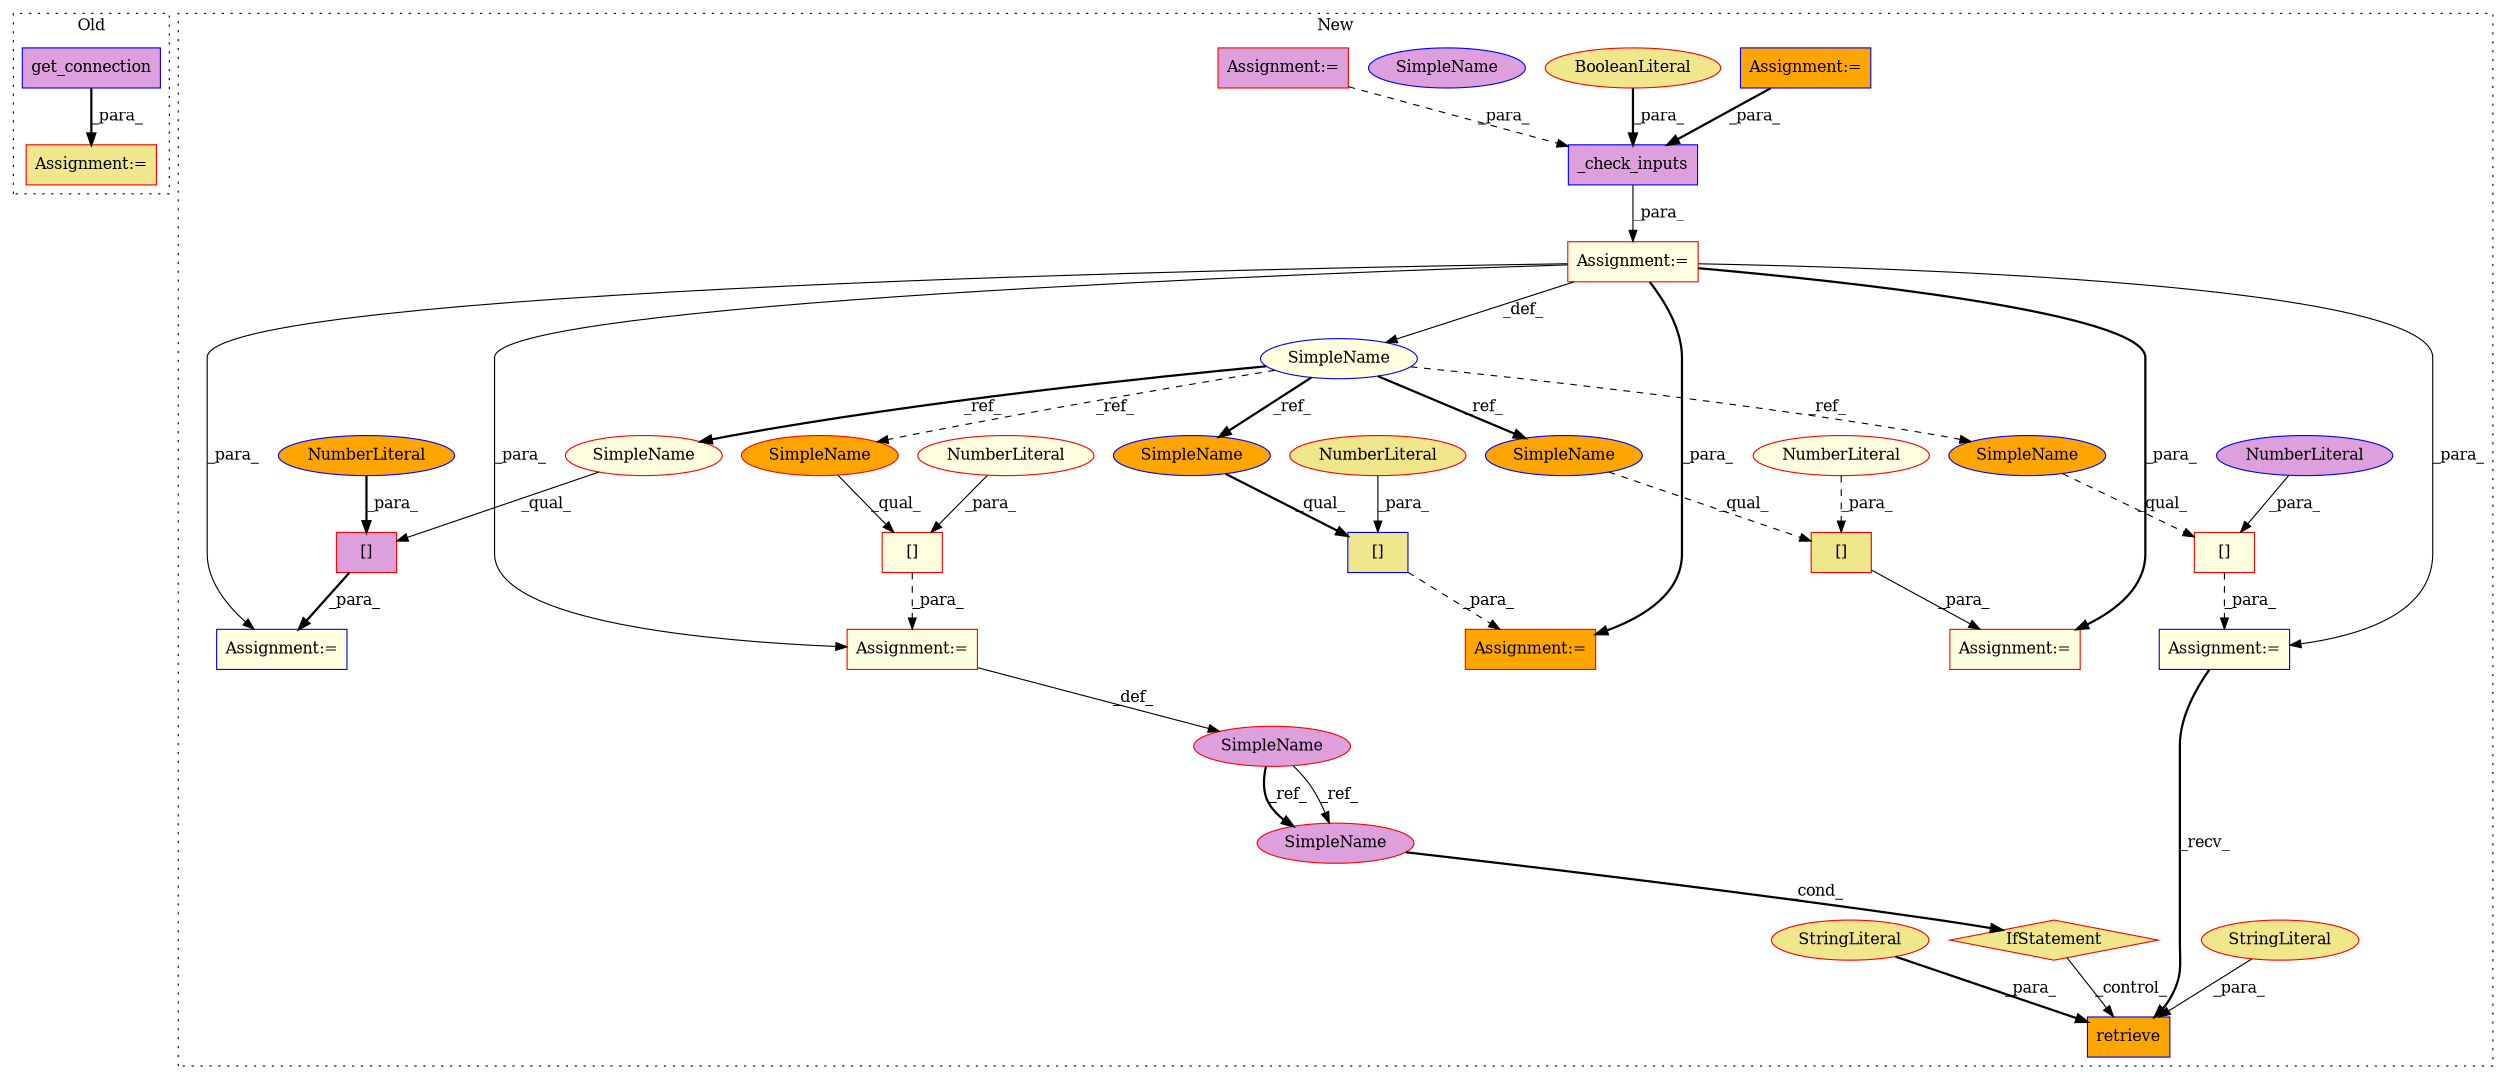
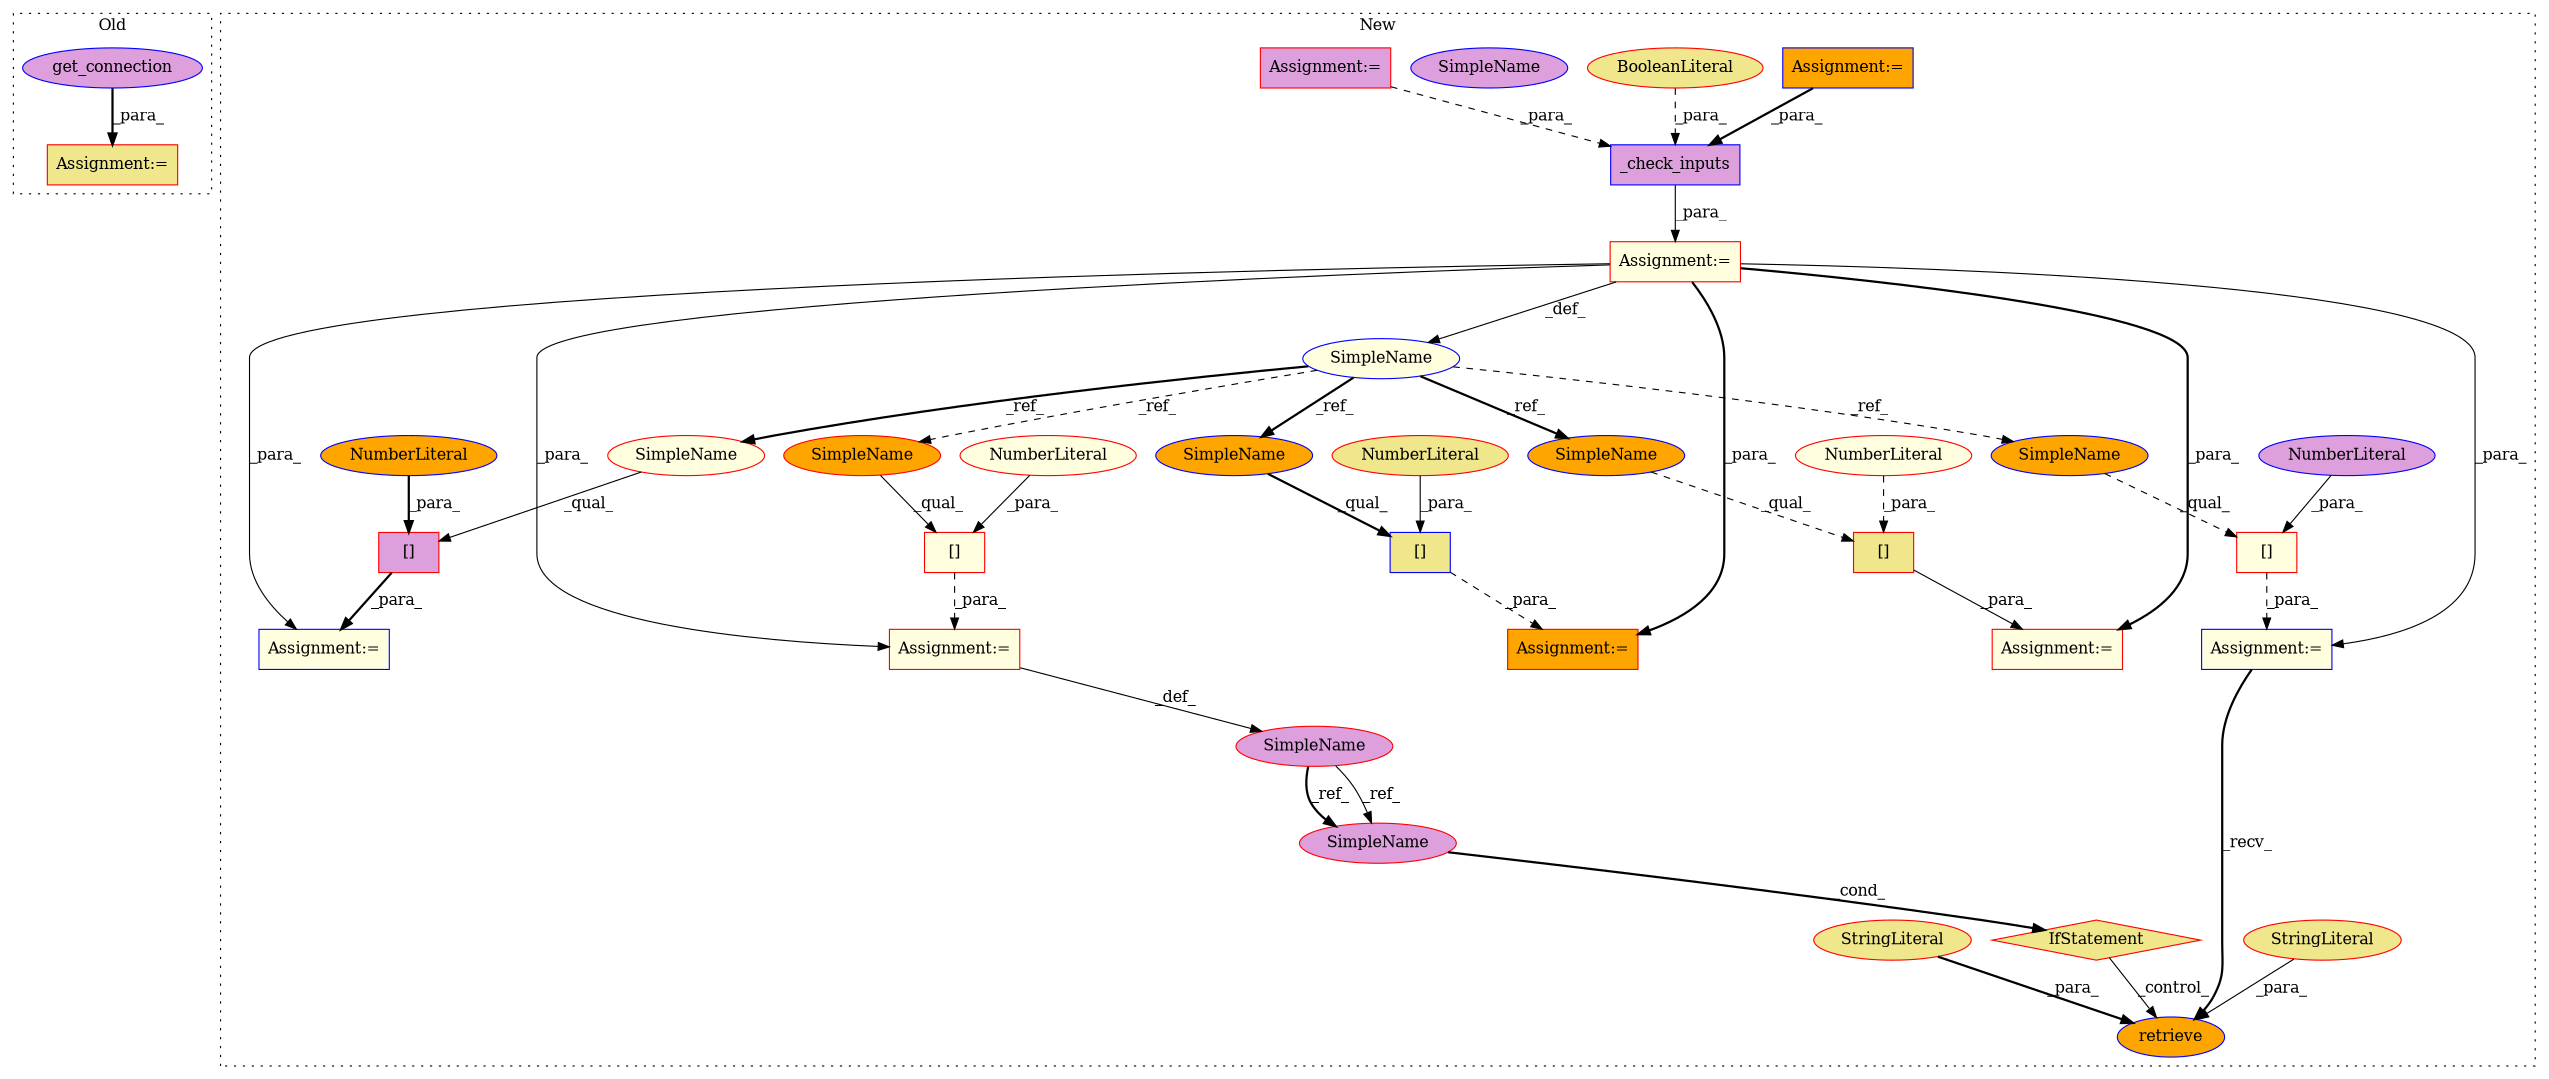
node "get_connection": shape box -> ellipse
edge "BooleanLiteral" -> "_check_inputs": style bold -> dashed
node "retrieve": shape box -> ellipse
